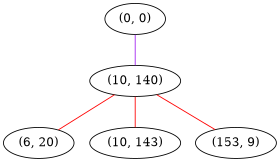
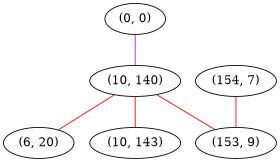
node "(154, 7)": added
